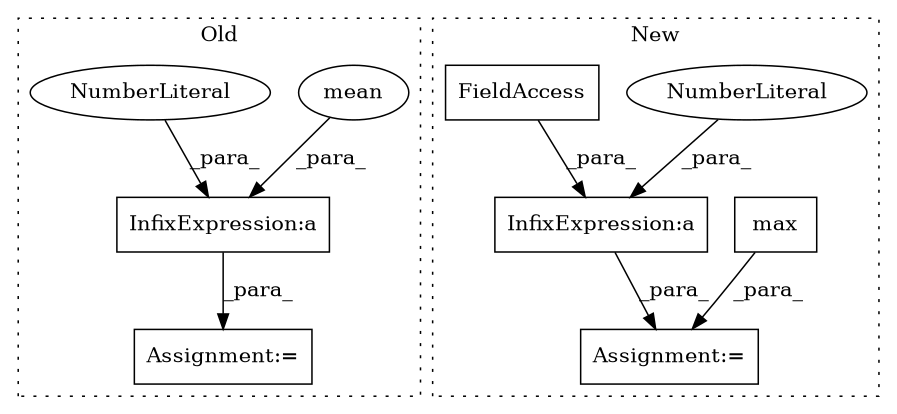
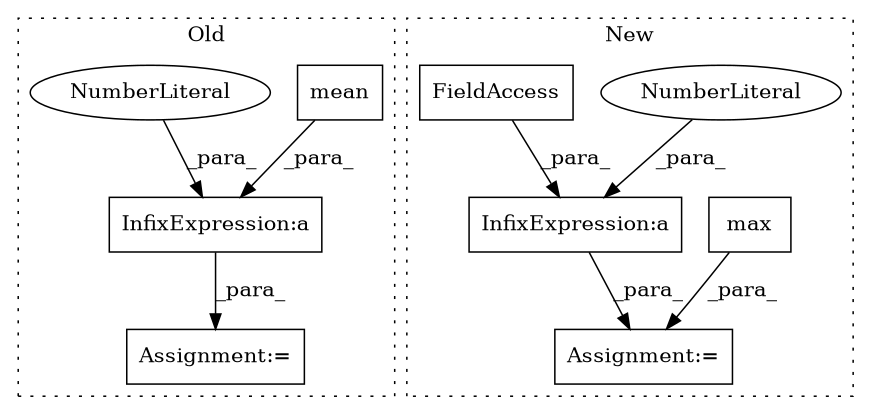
node "mean": shape ellipse -> box
